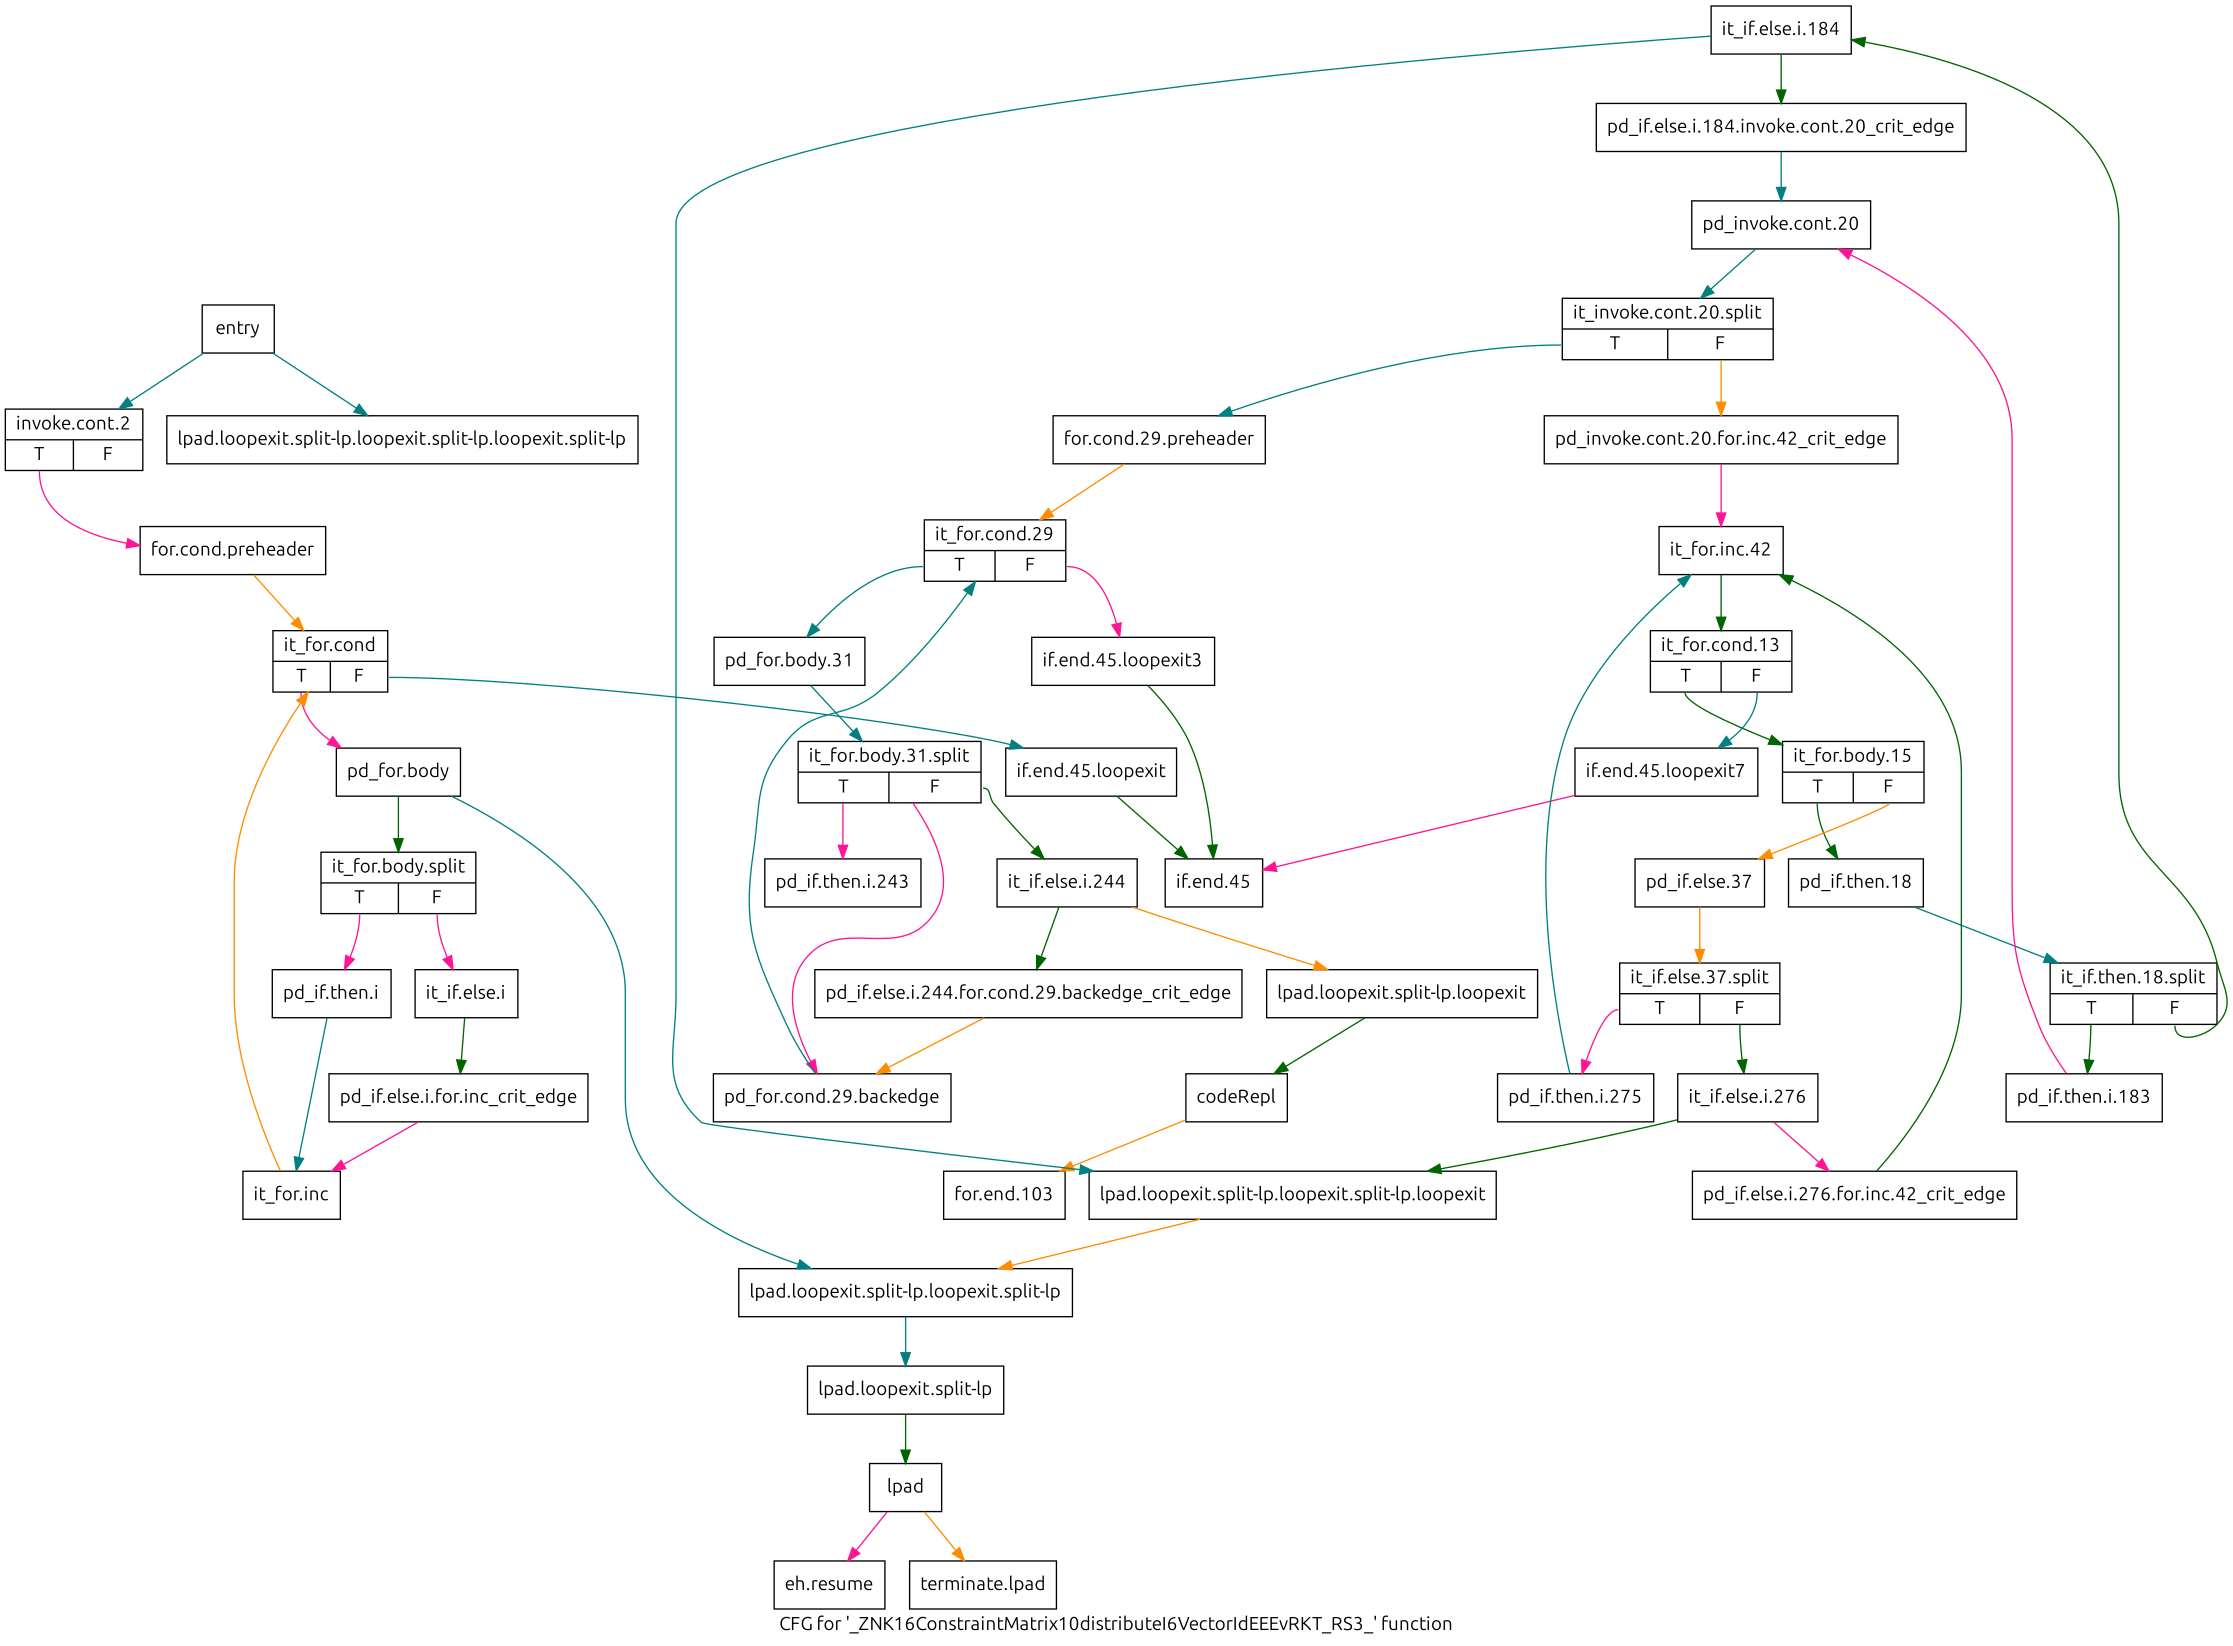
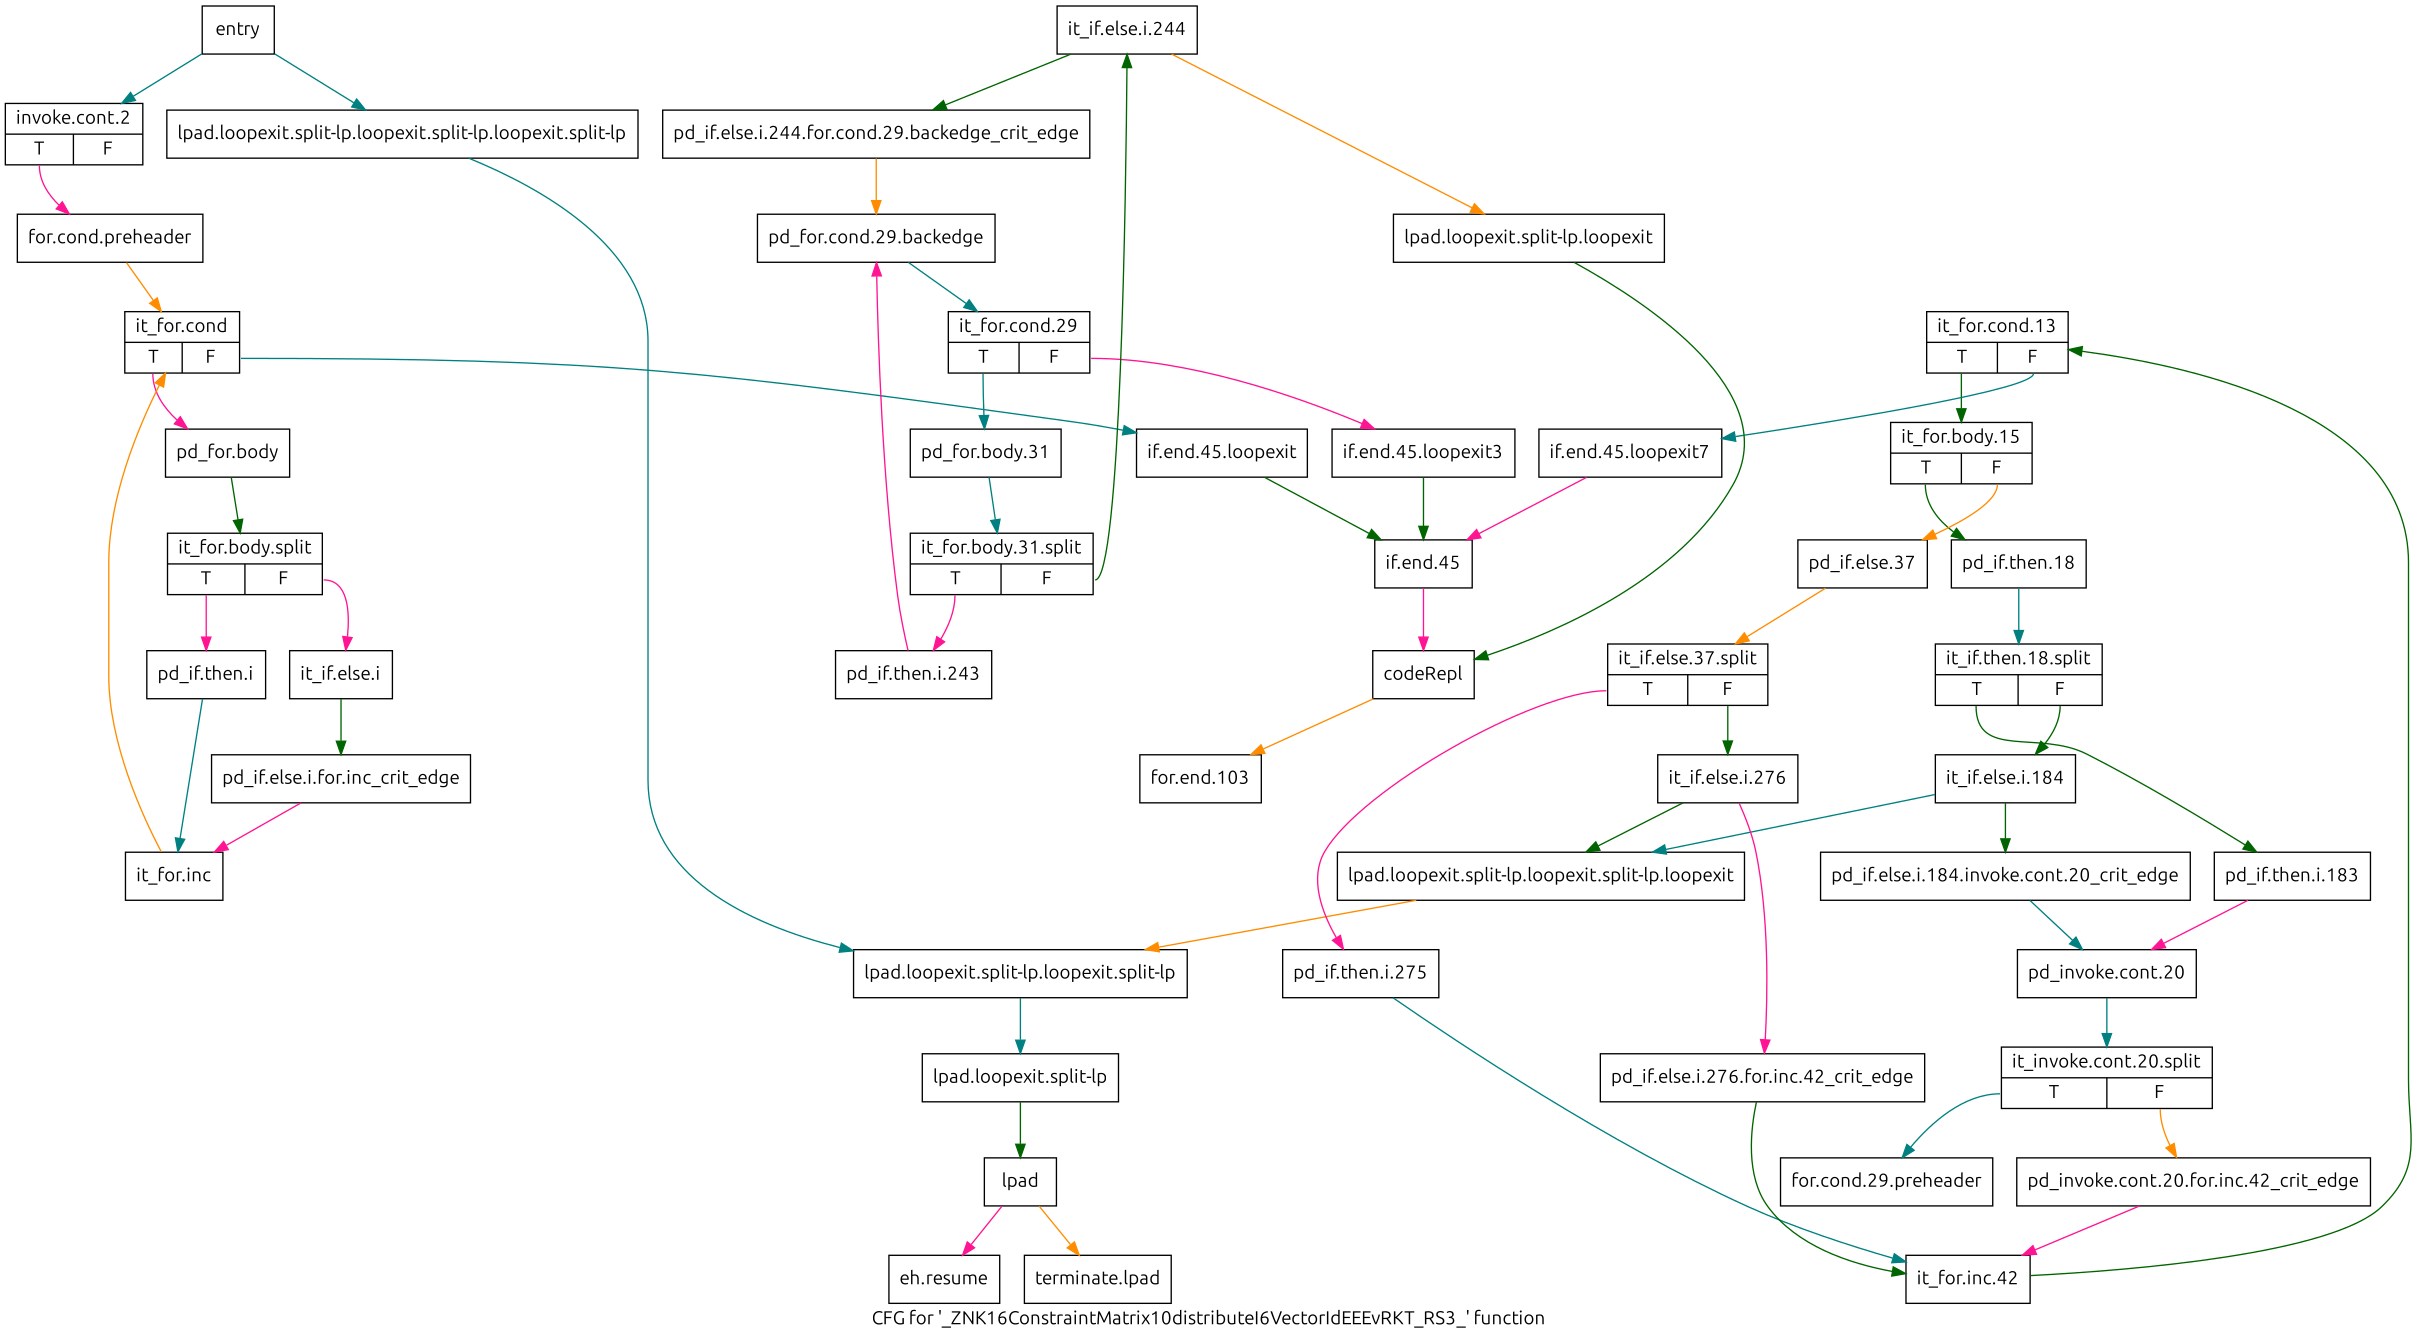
edge "for.cond.29.preheader" -> "it_for.cond.29": removed
edge "if.end.45" -> "codeRepl": added
edge "it_for.body.31.split" -> "pd_for.cond.29.backedge": now "pd_if.then.i.243" -> "pd_for.cond.29.backedge"
edge "pd_for.body" -> "lpad.loopexit.split-lp.loopexit.split-lp": now "lpad.loopexit.split-lp.loopexit.split-lp.loopexit.split-lp" -> "lpad.loopexit.split-lp.loopexit.split-lp"
